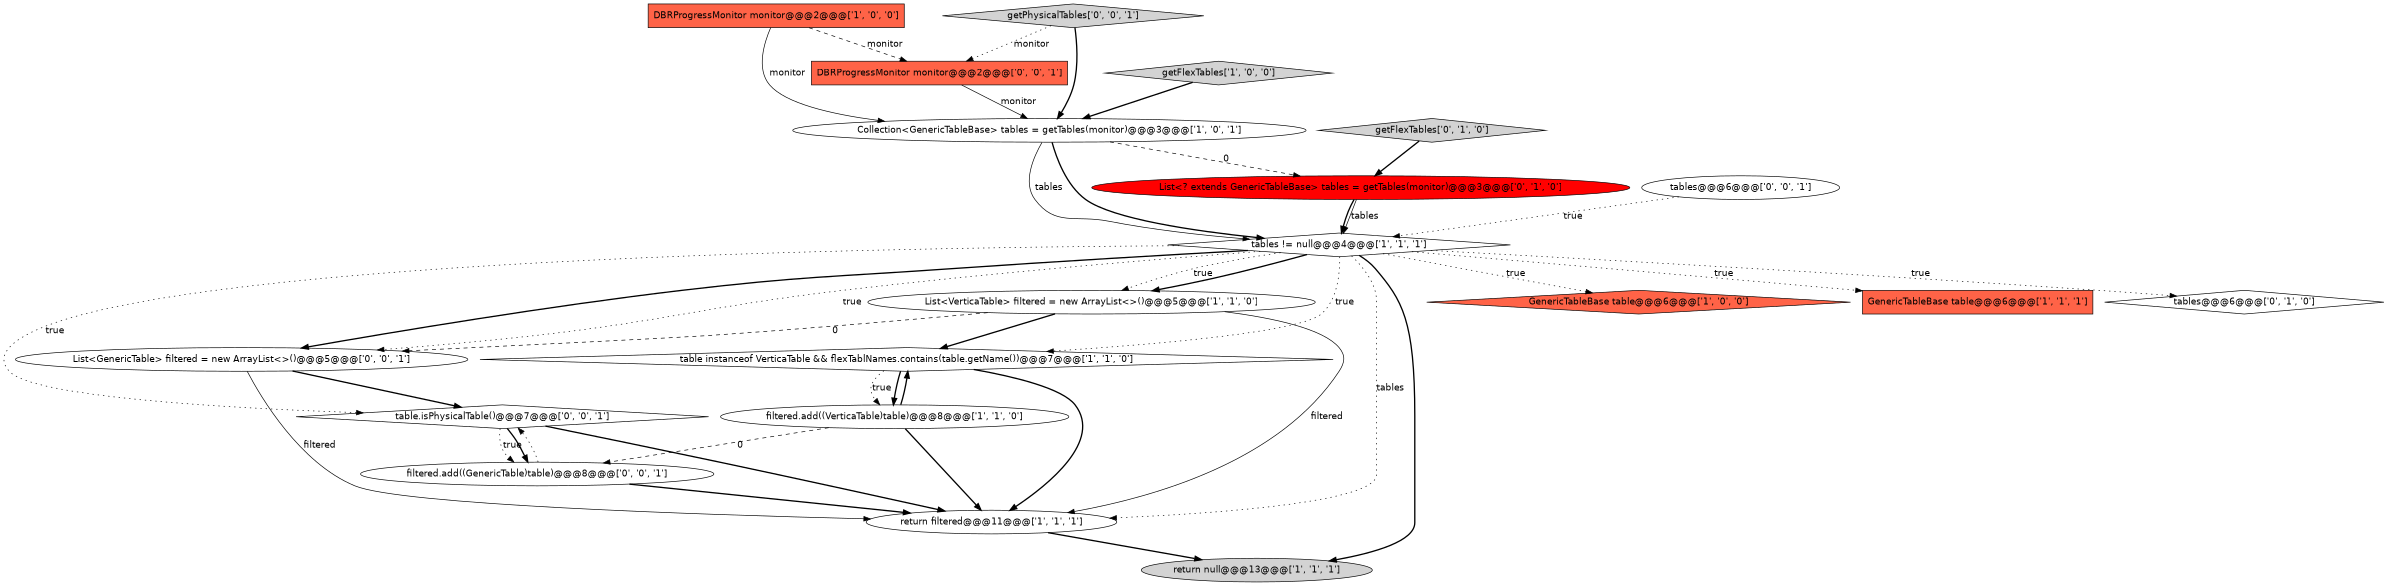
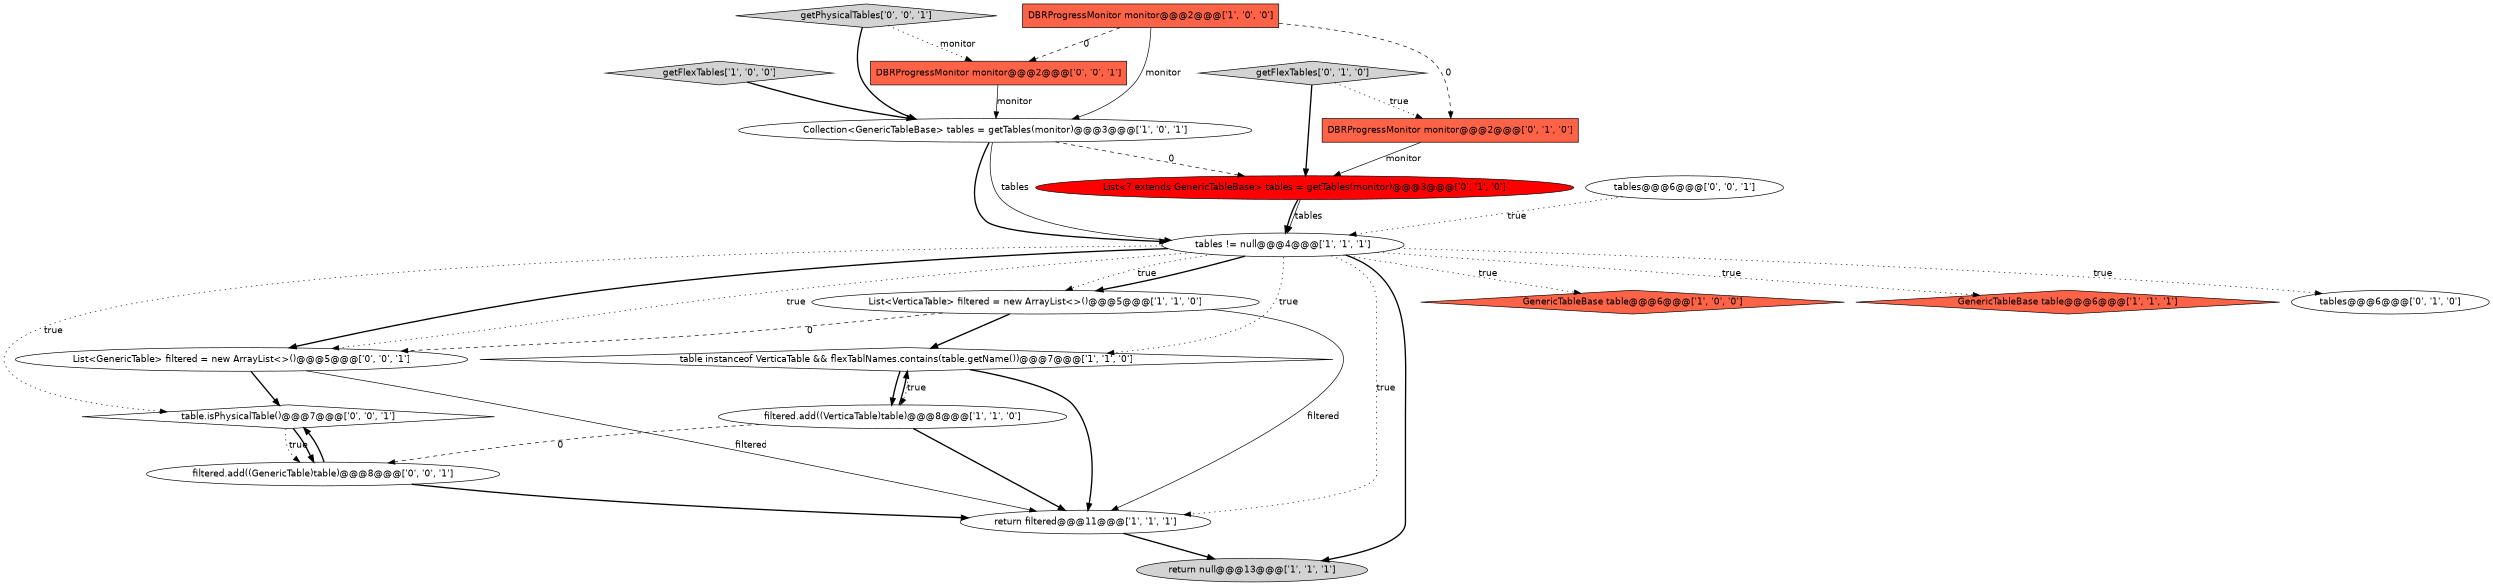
edge "DBRProgressMonitor monitor@@@2@@@['1', '0', '0']" -> "DBRProgressMonitor monitor@@@2@@@['0', '0', '1']": label "monitor" -> "0"
node "DBRProgressMonitor monitor@@@2@@@['0', '1', '0']": added
node "tables != null@@@4@@@['1', '1', '1']": shape diamond -> ellipse
node "GenericTableBase table@@@6@@@['1', '1', '1']": shape box -> diamond
node "tables@@@6@@@['0', '1', '0']": shape diamond -> ellipse
edge "tables != null@@@4@@@['1', '1', '1']" -> "return filtered@@@11@@@['1', '1', '1']": label "tables" -> "true"
edge "filtered.add((GenericTable)table)@@@8@@@['0', '0', '1']" -> "table.isPhysicalTable()@@@7@@@['0', '0', '1']": style dotted -> bold
edge "table.isPhysicalTable()@@@7@@@['0', '0', '1']" -> "return filtered@@@11@@@['1', '1', '1']": removed
